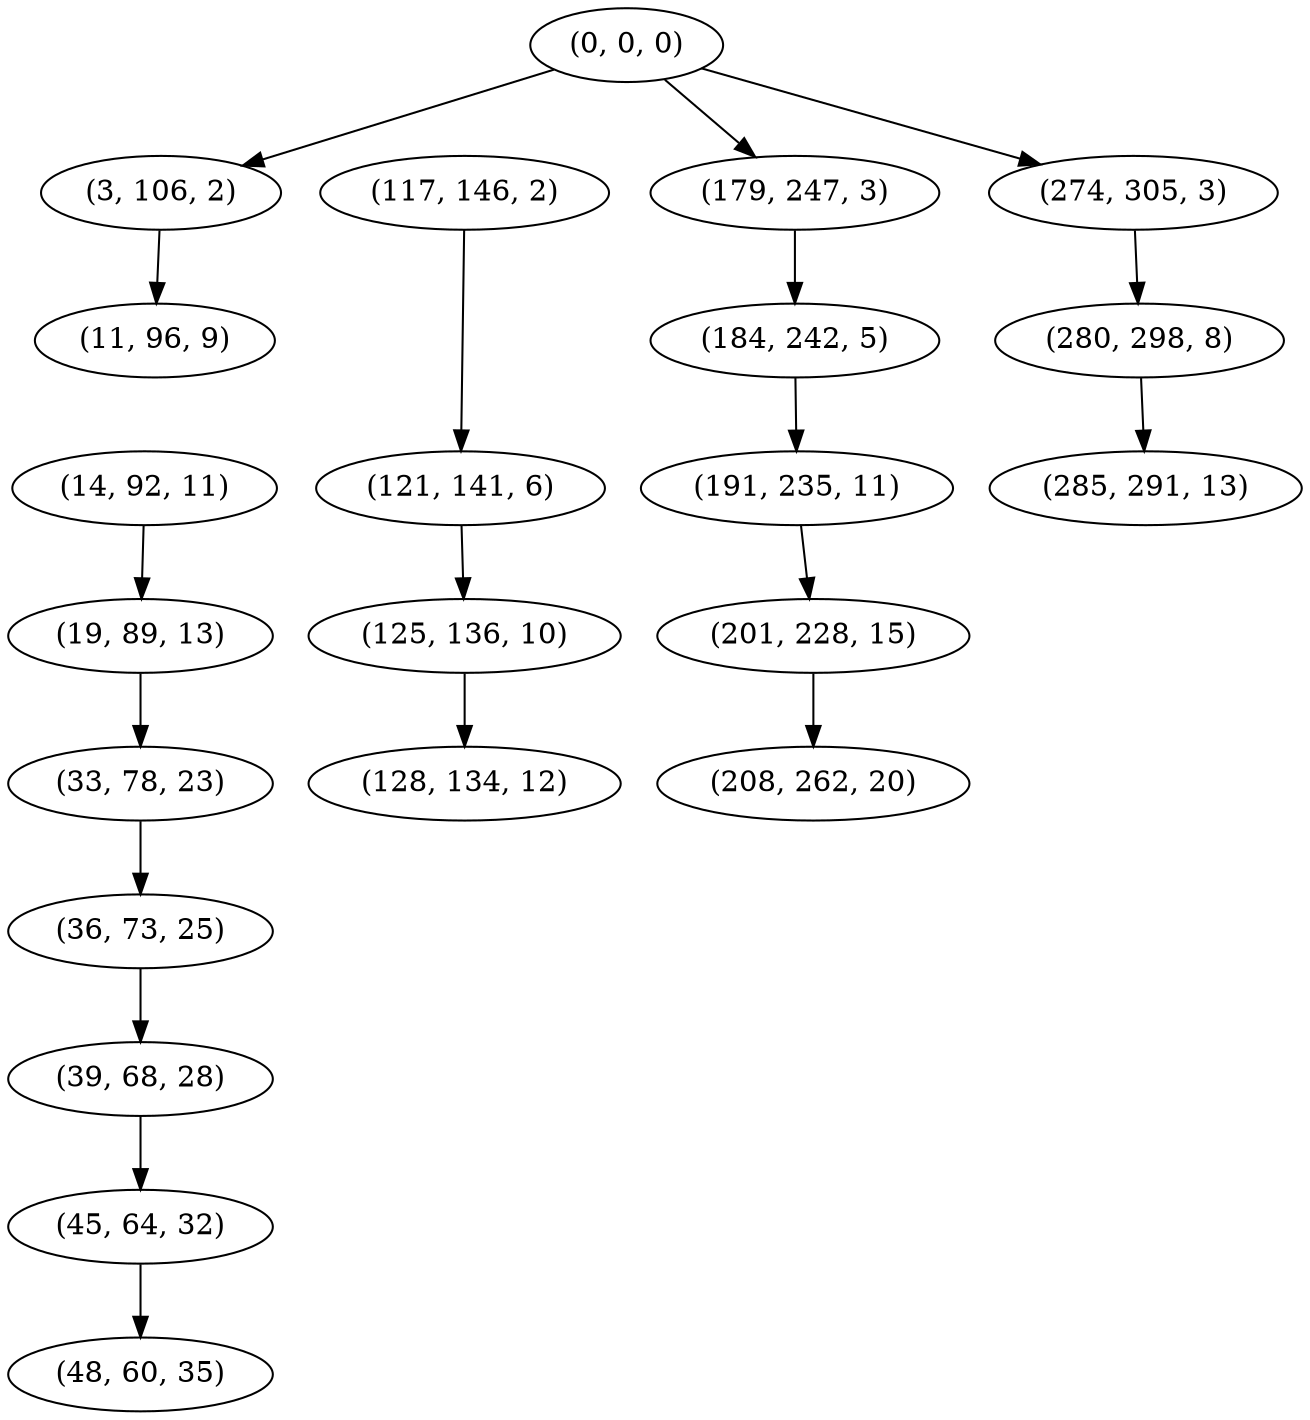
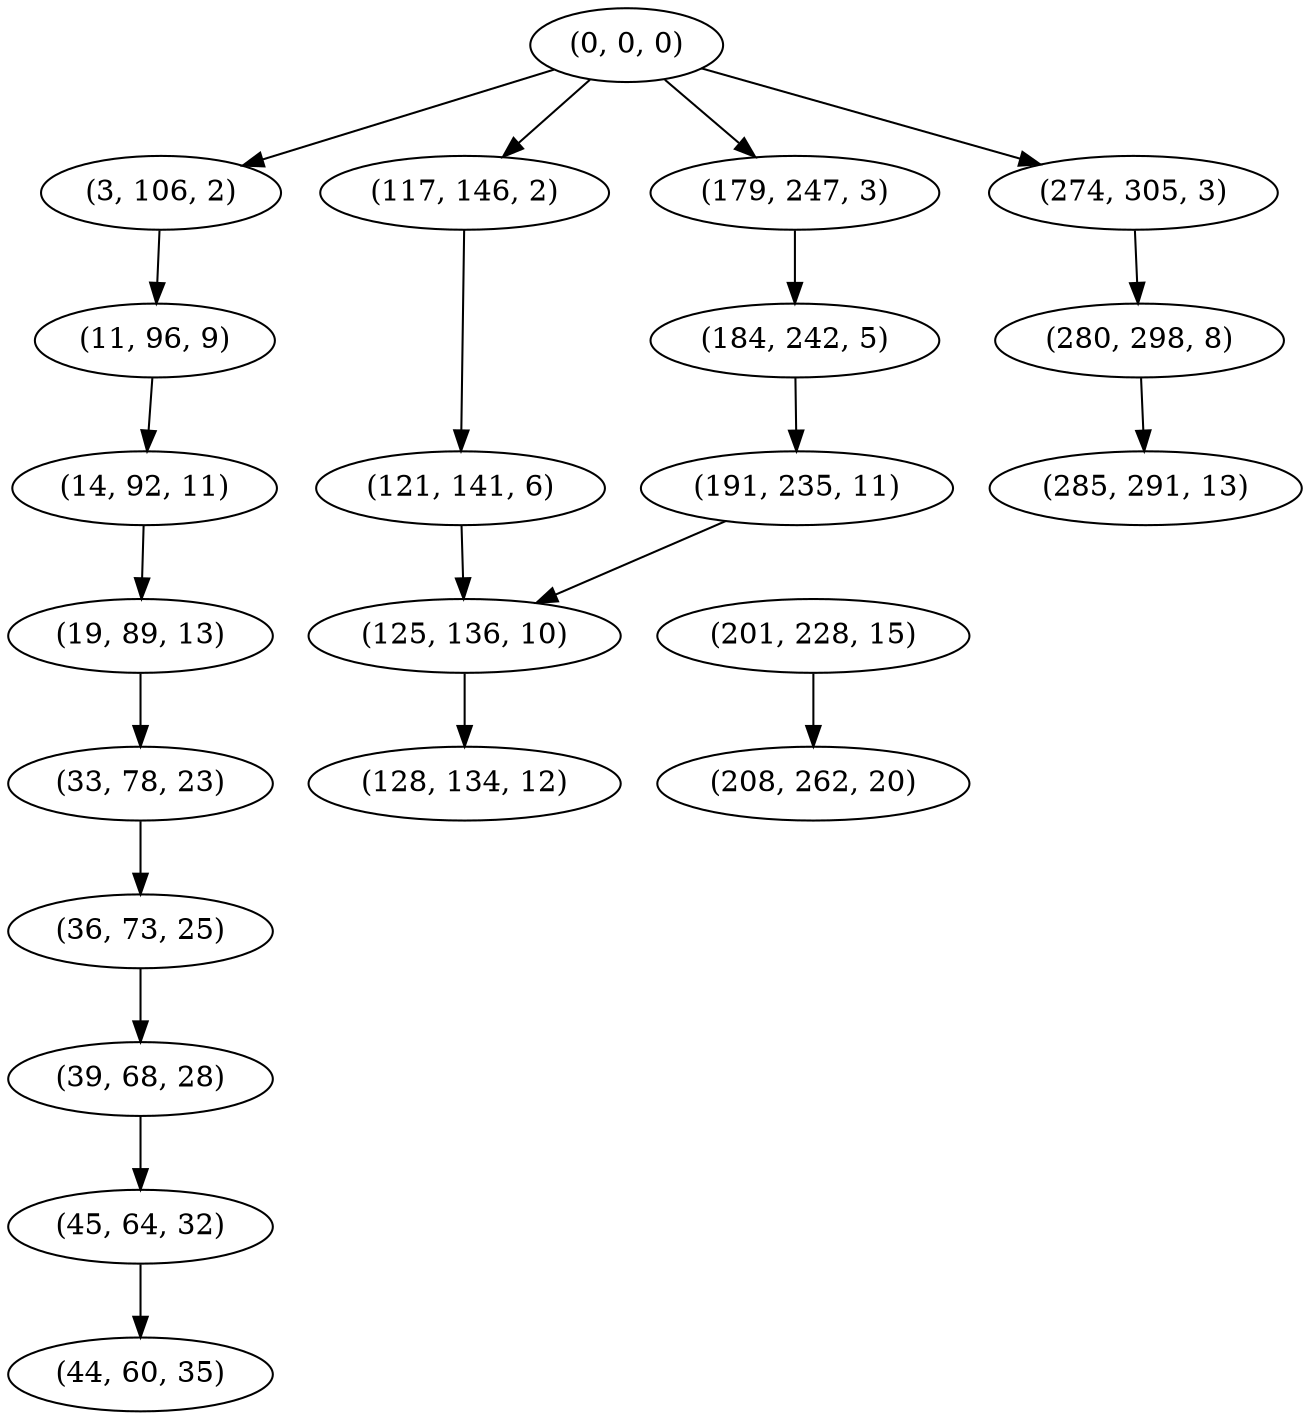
edge "(0, 0, 0)" -> "(117, 146, 2)": added
edge "(11, 96, 9)" -> "(14, 92, 11)": added
edge "(191, 235, 11)" -> "(201, 228, 15)": now "(191, 235, 11)" -> "(125, 136, 10)"
node "(48, 60, 35)": label "(48, 60, 35)" -> "(44, 60, 35)"
